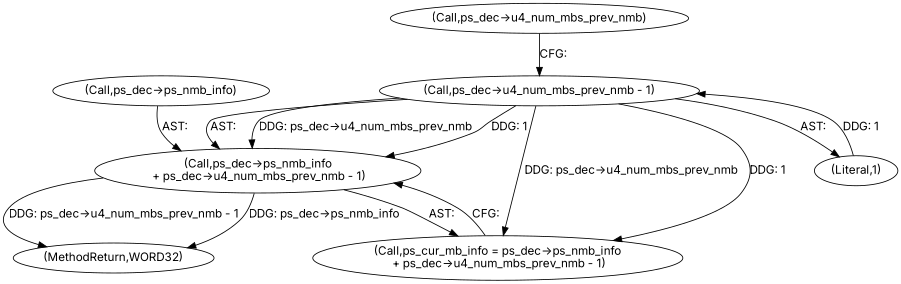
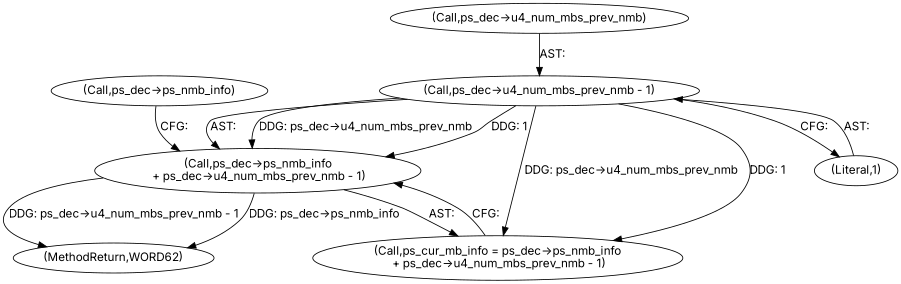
edge "(Call,ps_dec->u4_num_mbs_prev_nmb)" -> "(Call,ps_dec->u4_num_mbs_prev_nmb - 1)": label "CFG: " -> "AST: "
edge "(Call,ps_dec->ps_nmb_info)" -> "(Call,ps_dec->ps_nmb_info + ps_dec->u4_num_mbs_prev_nmb - 1)": label "AST: " -> "CFG: "
edge "(Call,ps_dec->u4_num_mbs_prev_nmb - 1)" -> "(Literal,1)": label "AST: " -> "CFG: "
edge "(Literal,1)" -> "(Call,ps_dec->u4_num_mbs_prev_nmb - 1)": label "DDG: 1" -> "AST: "
node "(MethodReturn,WORD32)": label "(MethodReturn,WORD32)" -> "(MethodReturn,WORD62)"
